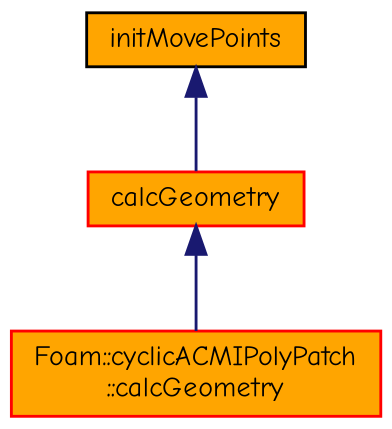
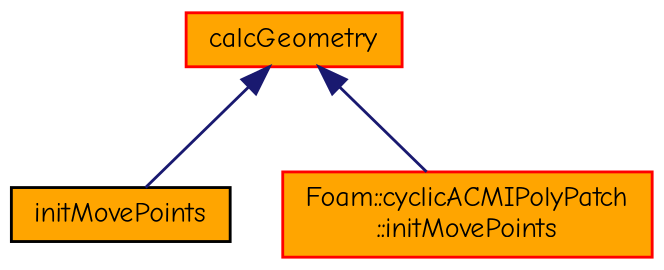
edge "calcGeometry" -> "initMovePoints": reversed
node "Foam::cyclicACMIPolyPatch ::calcGeometry": label "Foam::cyclicACMIPolyPatch ::calcGeometry" -> "Foam::cyclicACMIPolyPatch ::initMovePoints"
